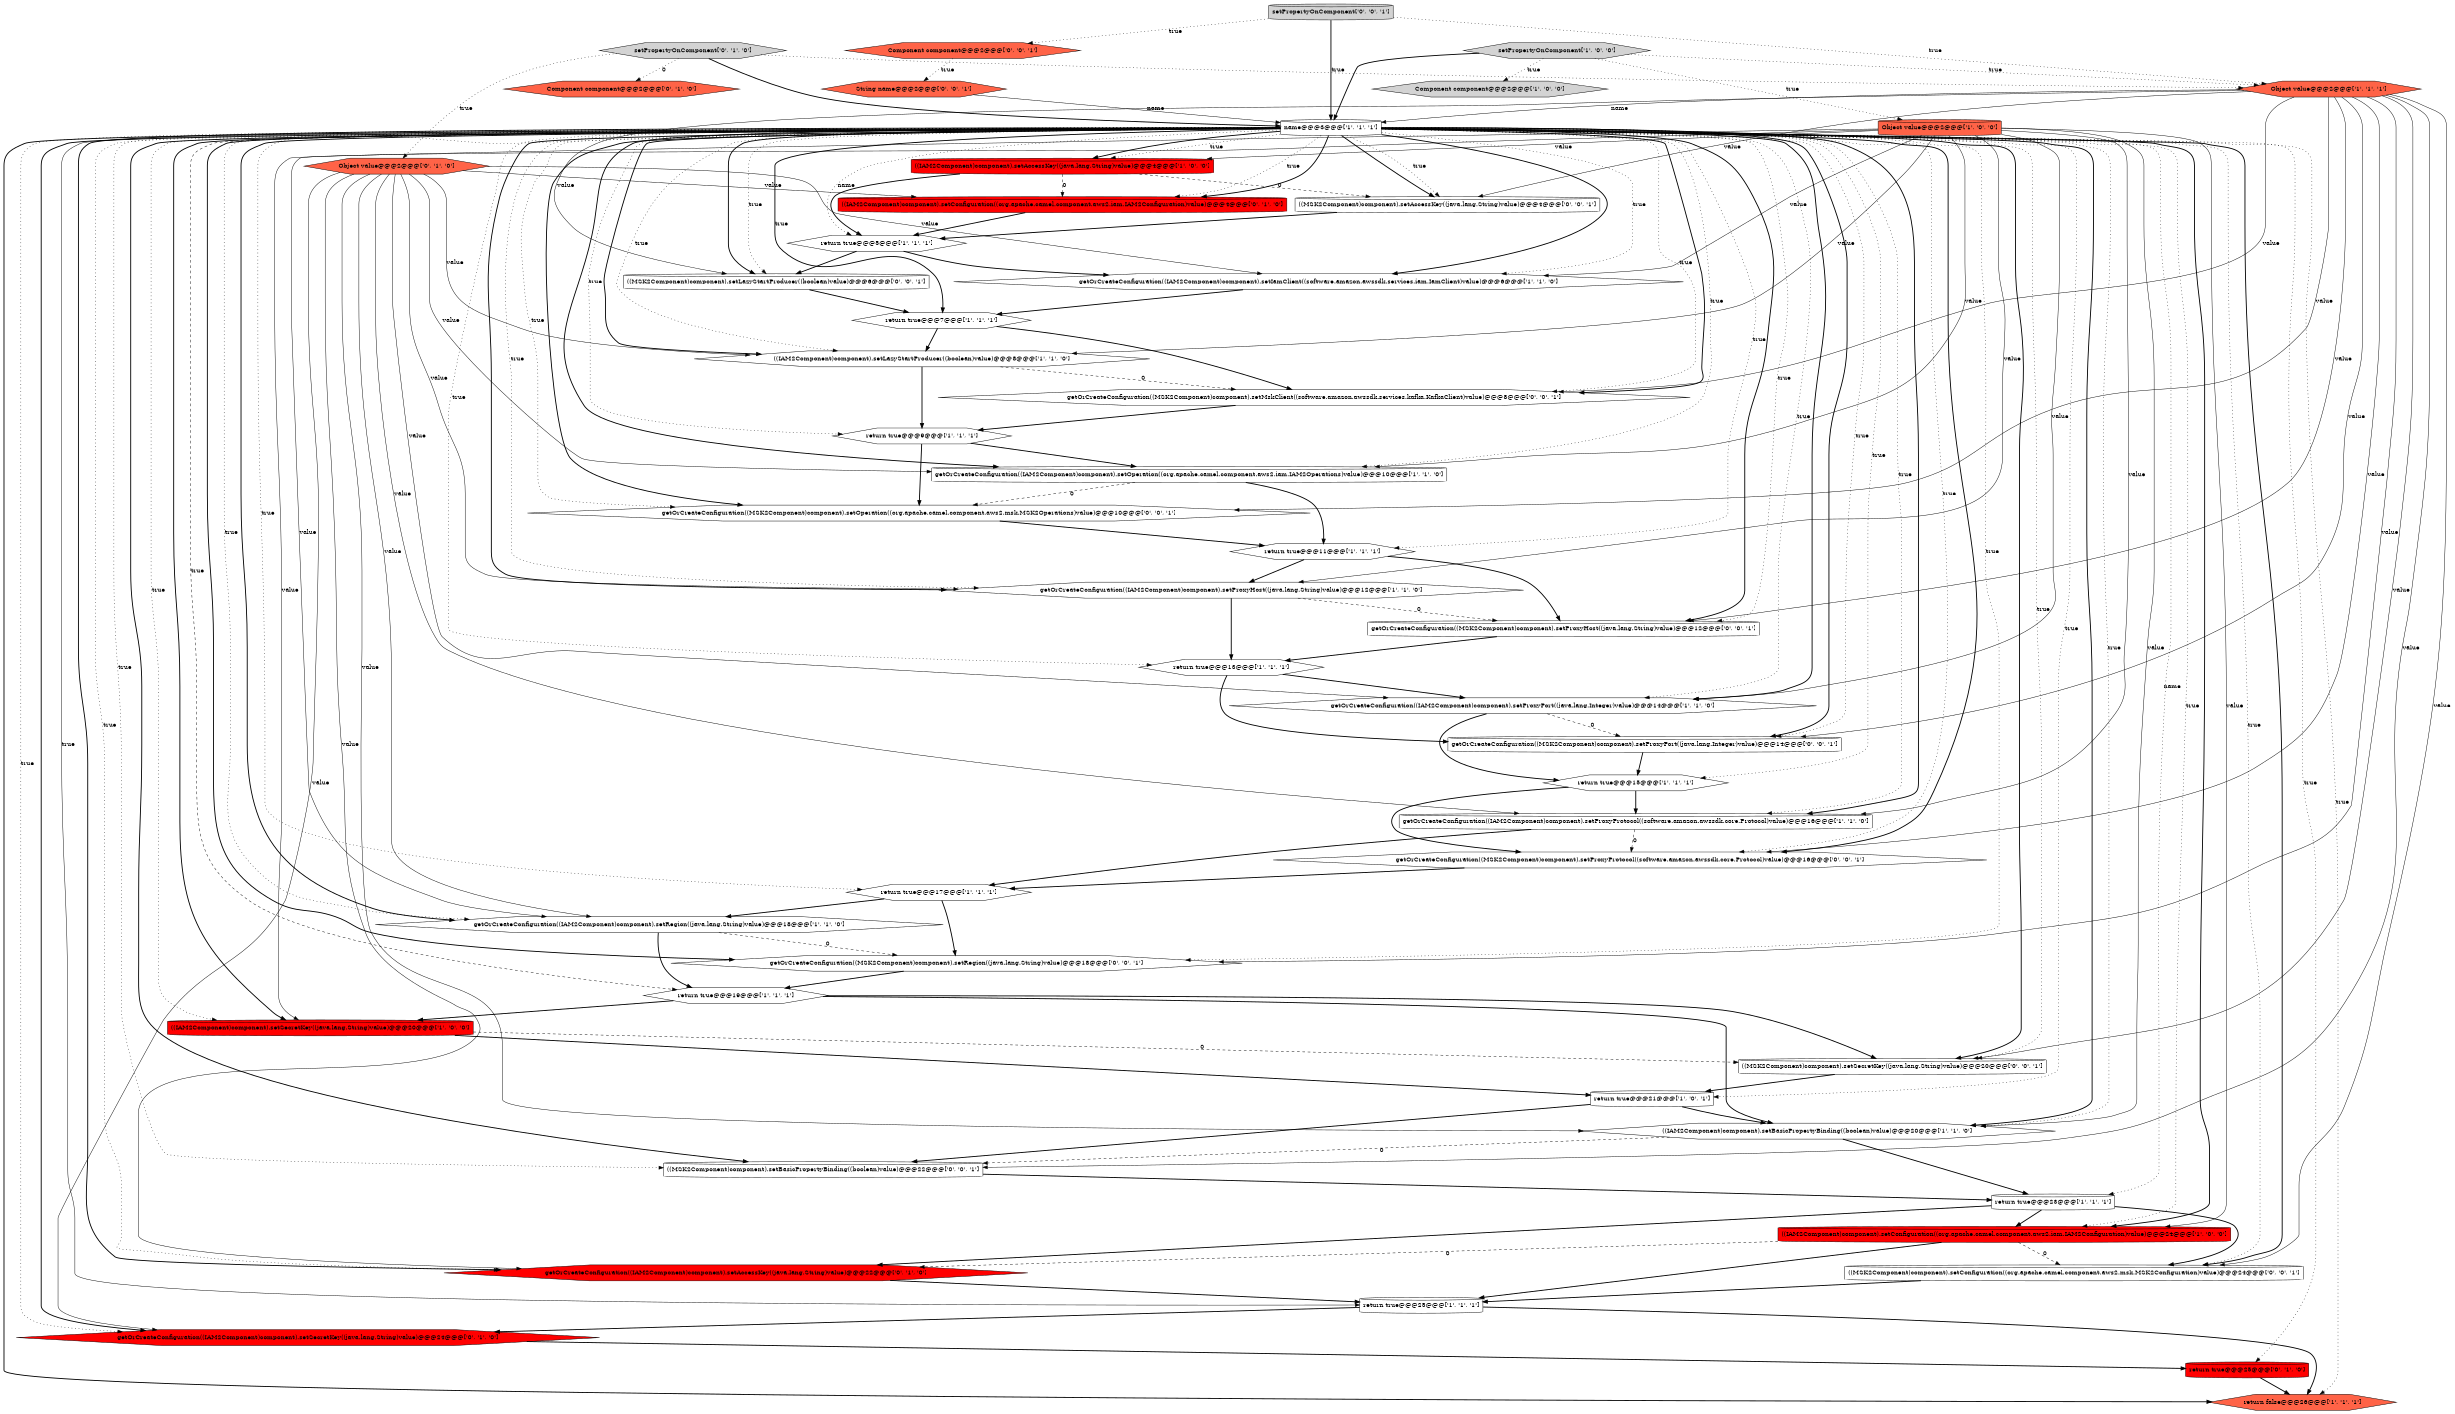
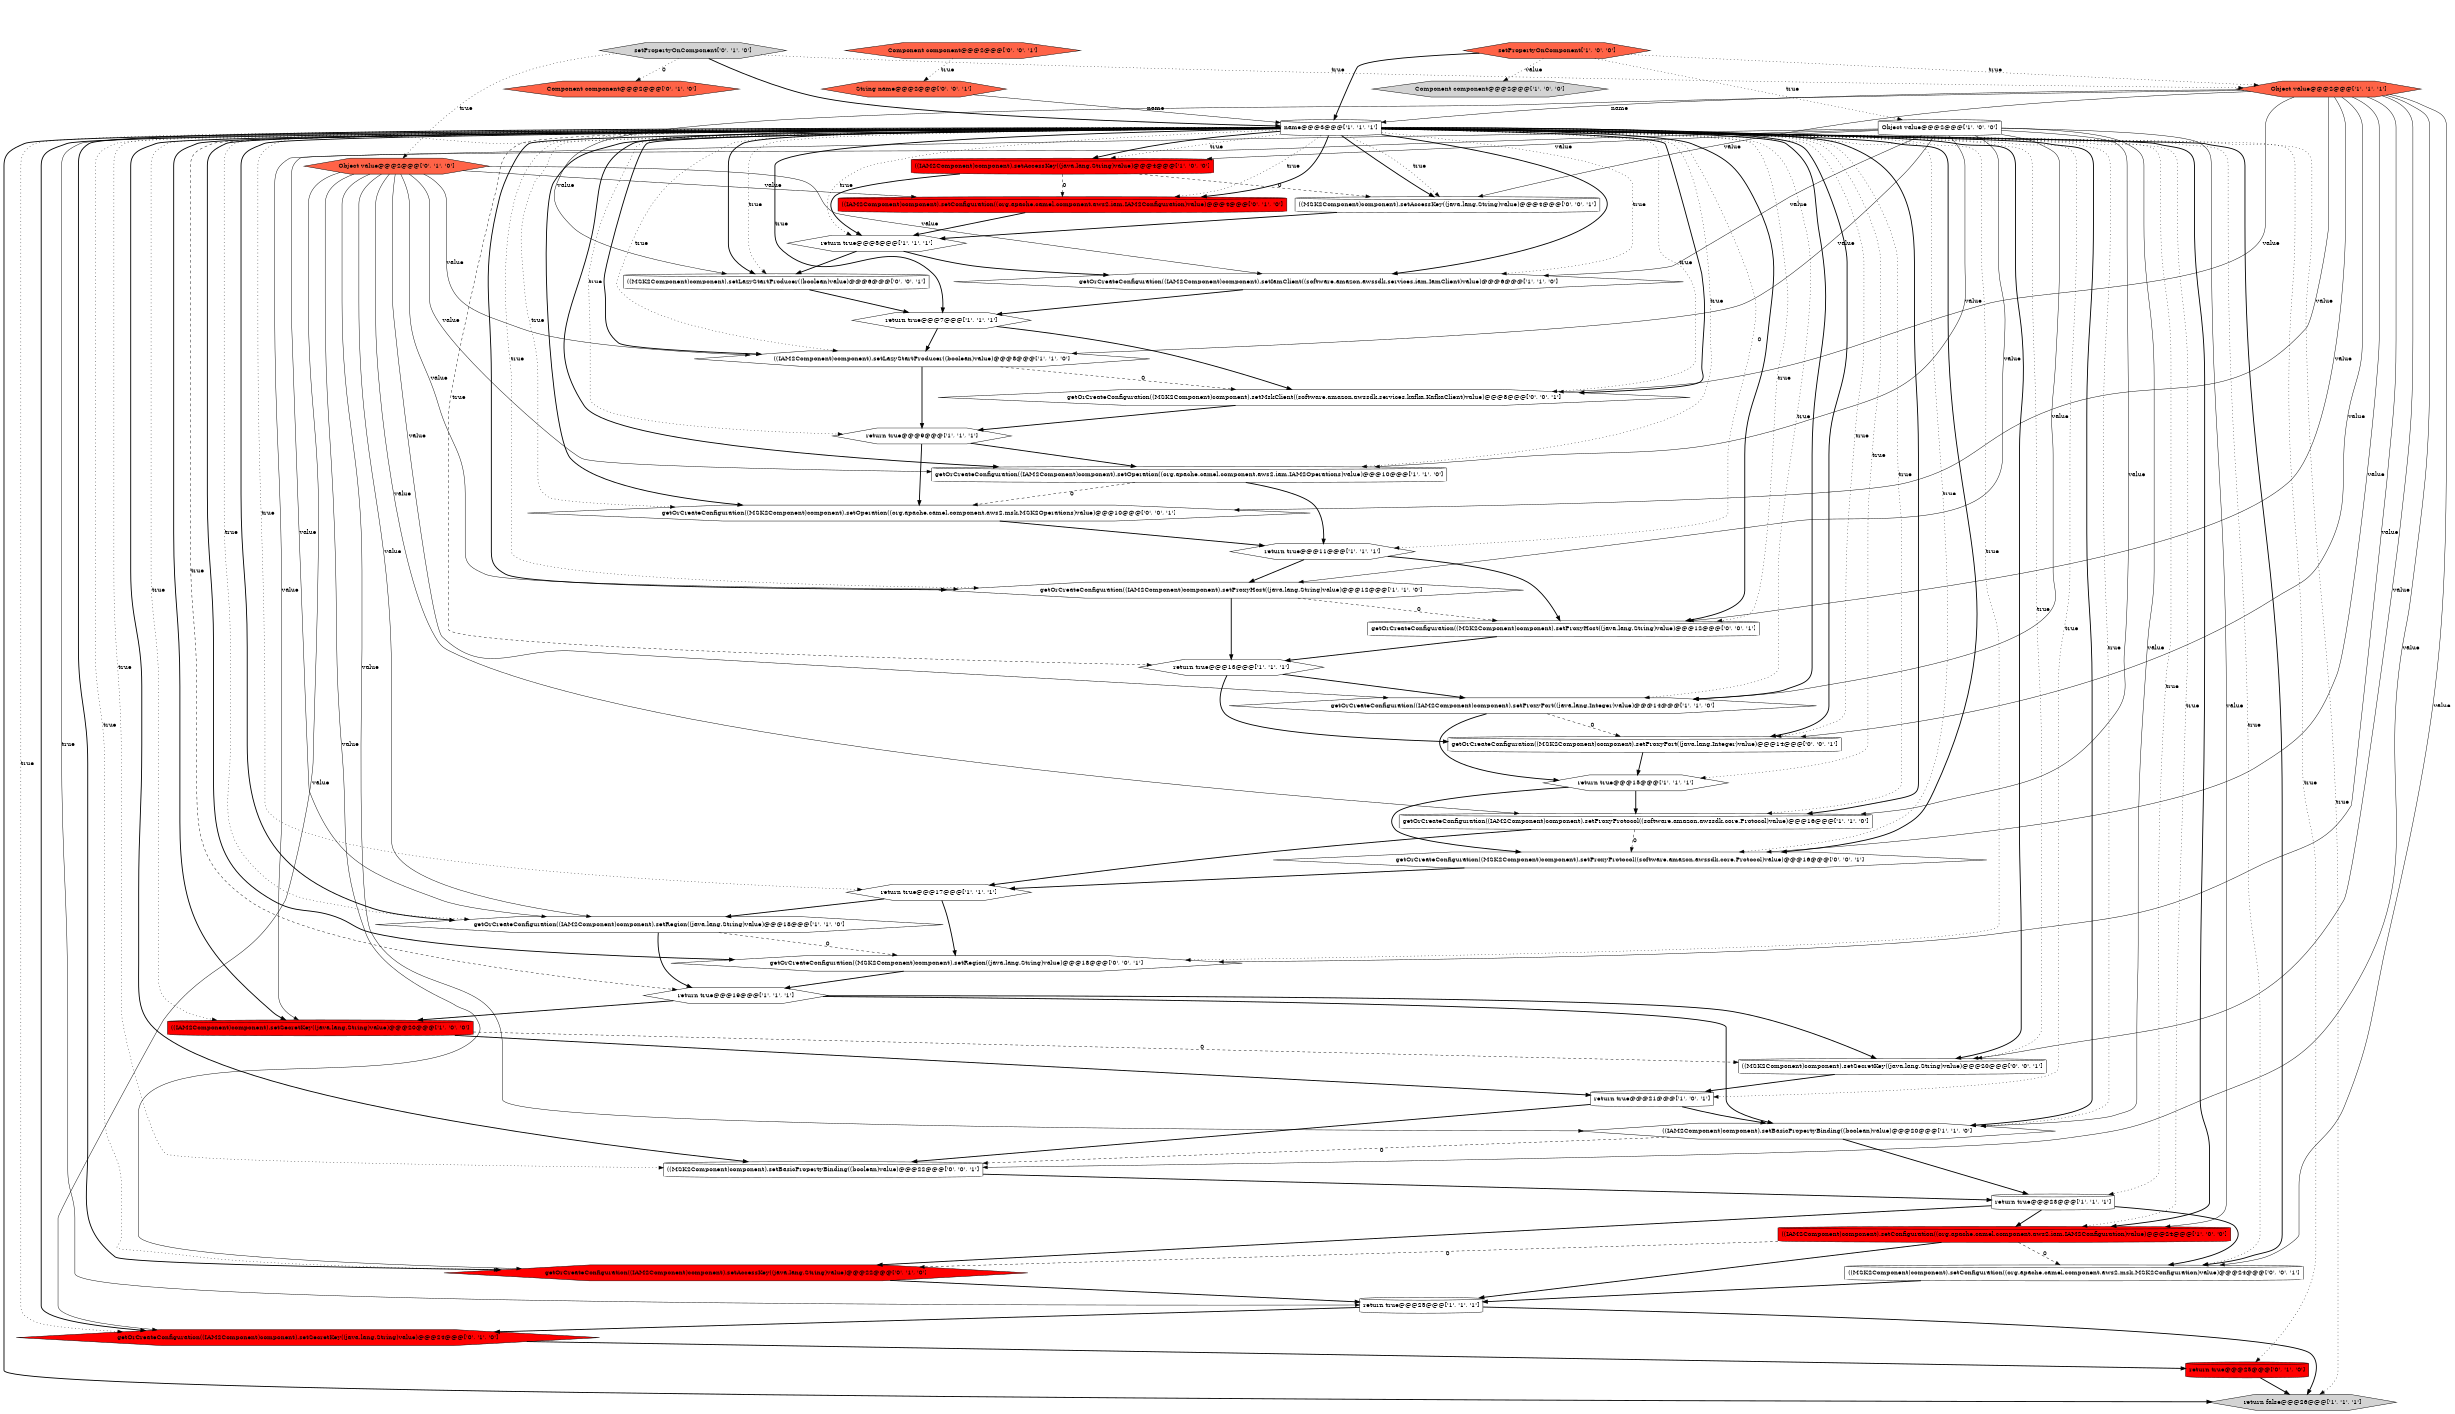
node "setPropertyOnComponent['0', '0', '1']": removed
node "setPropertyOnComponent['1', '0', '0']": fillcolor lightgray -> tomato
edge "setPropertyOnComponent['1', '0', '0']" -> "Component component@@@2@@@['1', '0', '0']": label "true" -> "value"
node "Object value@@@2@@@['1', '0', '0']": fillcolor tomato -> white
edge "name@@@3@@@['1', '1', '1']" -> "return true@@@5@@@['1', '1', '1']": label "name" -> "true"
edge "name@@@3@@@['1', '1', '1']" -> "return true@@@13@@@['1', '1', '1']": style dotted -> dashed
edge "name@@@3@@@['1', '1', '1']" -> "return true@@@11@@@['1', '1', '1']": label "true" -> "0"
edge "name@@@3@@@['1', '1', '1']" -> "return true@@@23@@@['1', '1', '1']": label "name" -> "true"
node "return false@@@26@@@['1', '1', '1']": fillcolor tomato -> lightgray
